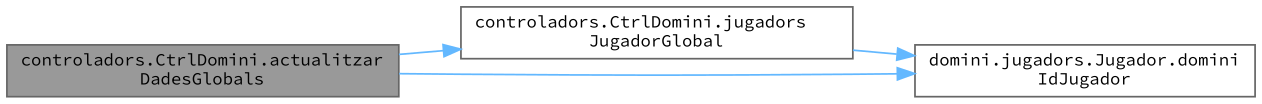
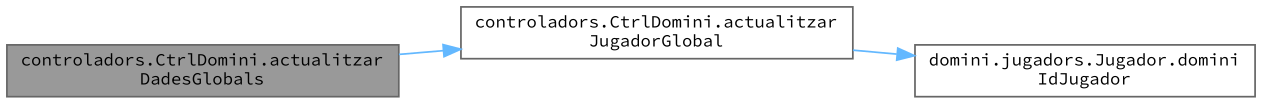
node "controladors.CtrlDomini.jugadors JugadorGlobal": label "controladors.CtrlDomini.jugadors JugadorGlobal" -> "controladors.CtrlDomini.actualitzar JugadorGlobal"
edge "controladors.CtrlDomini.actualitzar DadesGlobals" -> "domini.jugadors.Jugador.domini IdJugador": removed
